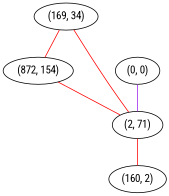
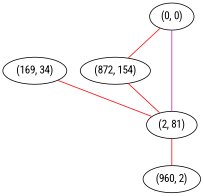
edge "(169, 34)" -- "(872, 154)": now "(0, 0)" -- "(872, 154)"
node "(2, 71)": label "(2, 71)" -> "(2, 81)"
node "(160, 2)": label "(160, 2)" -> "(960, 2)"
